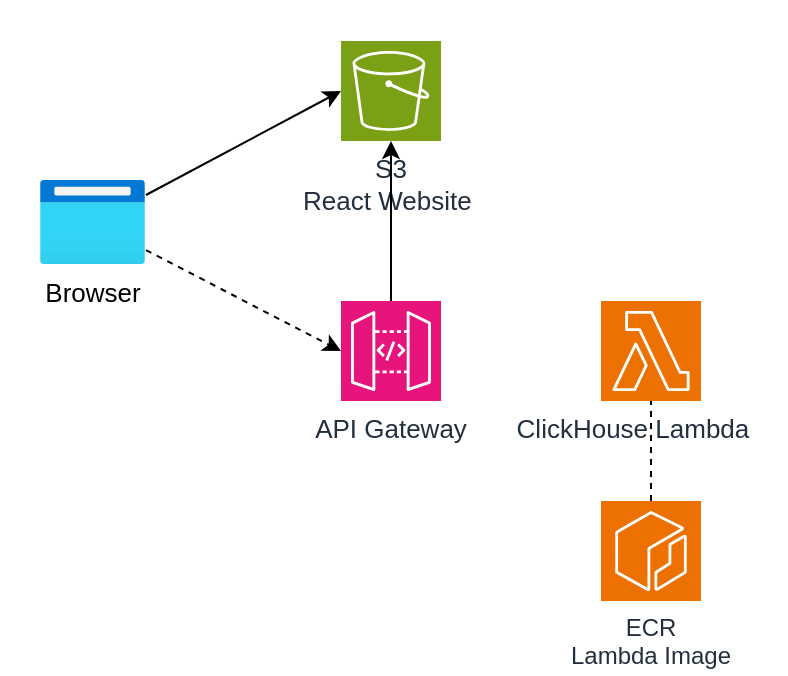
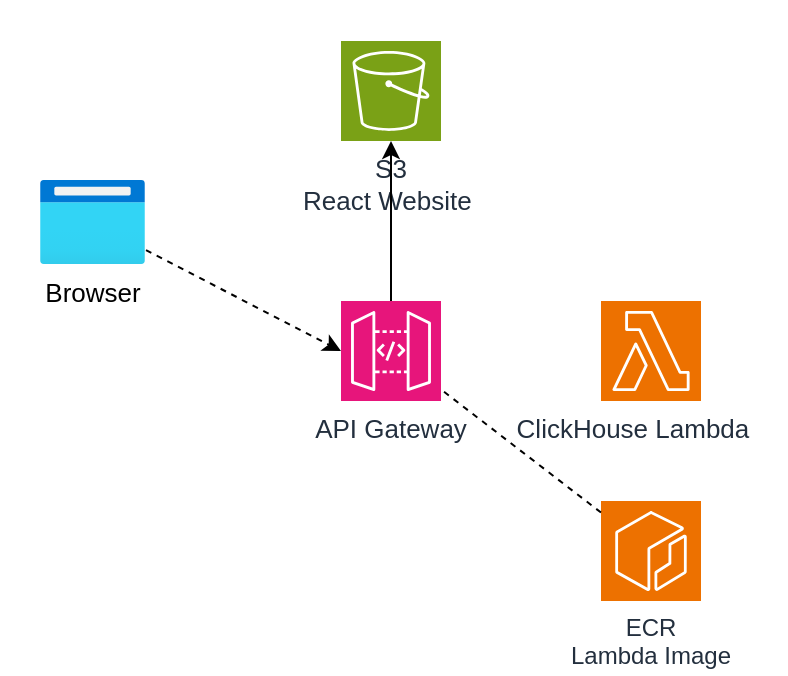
edge "Browser" -> "S3 React Website": removed
edge "ClickHouse Lambda" -- "ECR Lambda Image": now "API Gateway" -- "ECR Lambda Image"
